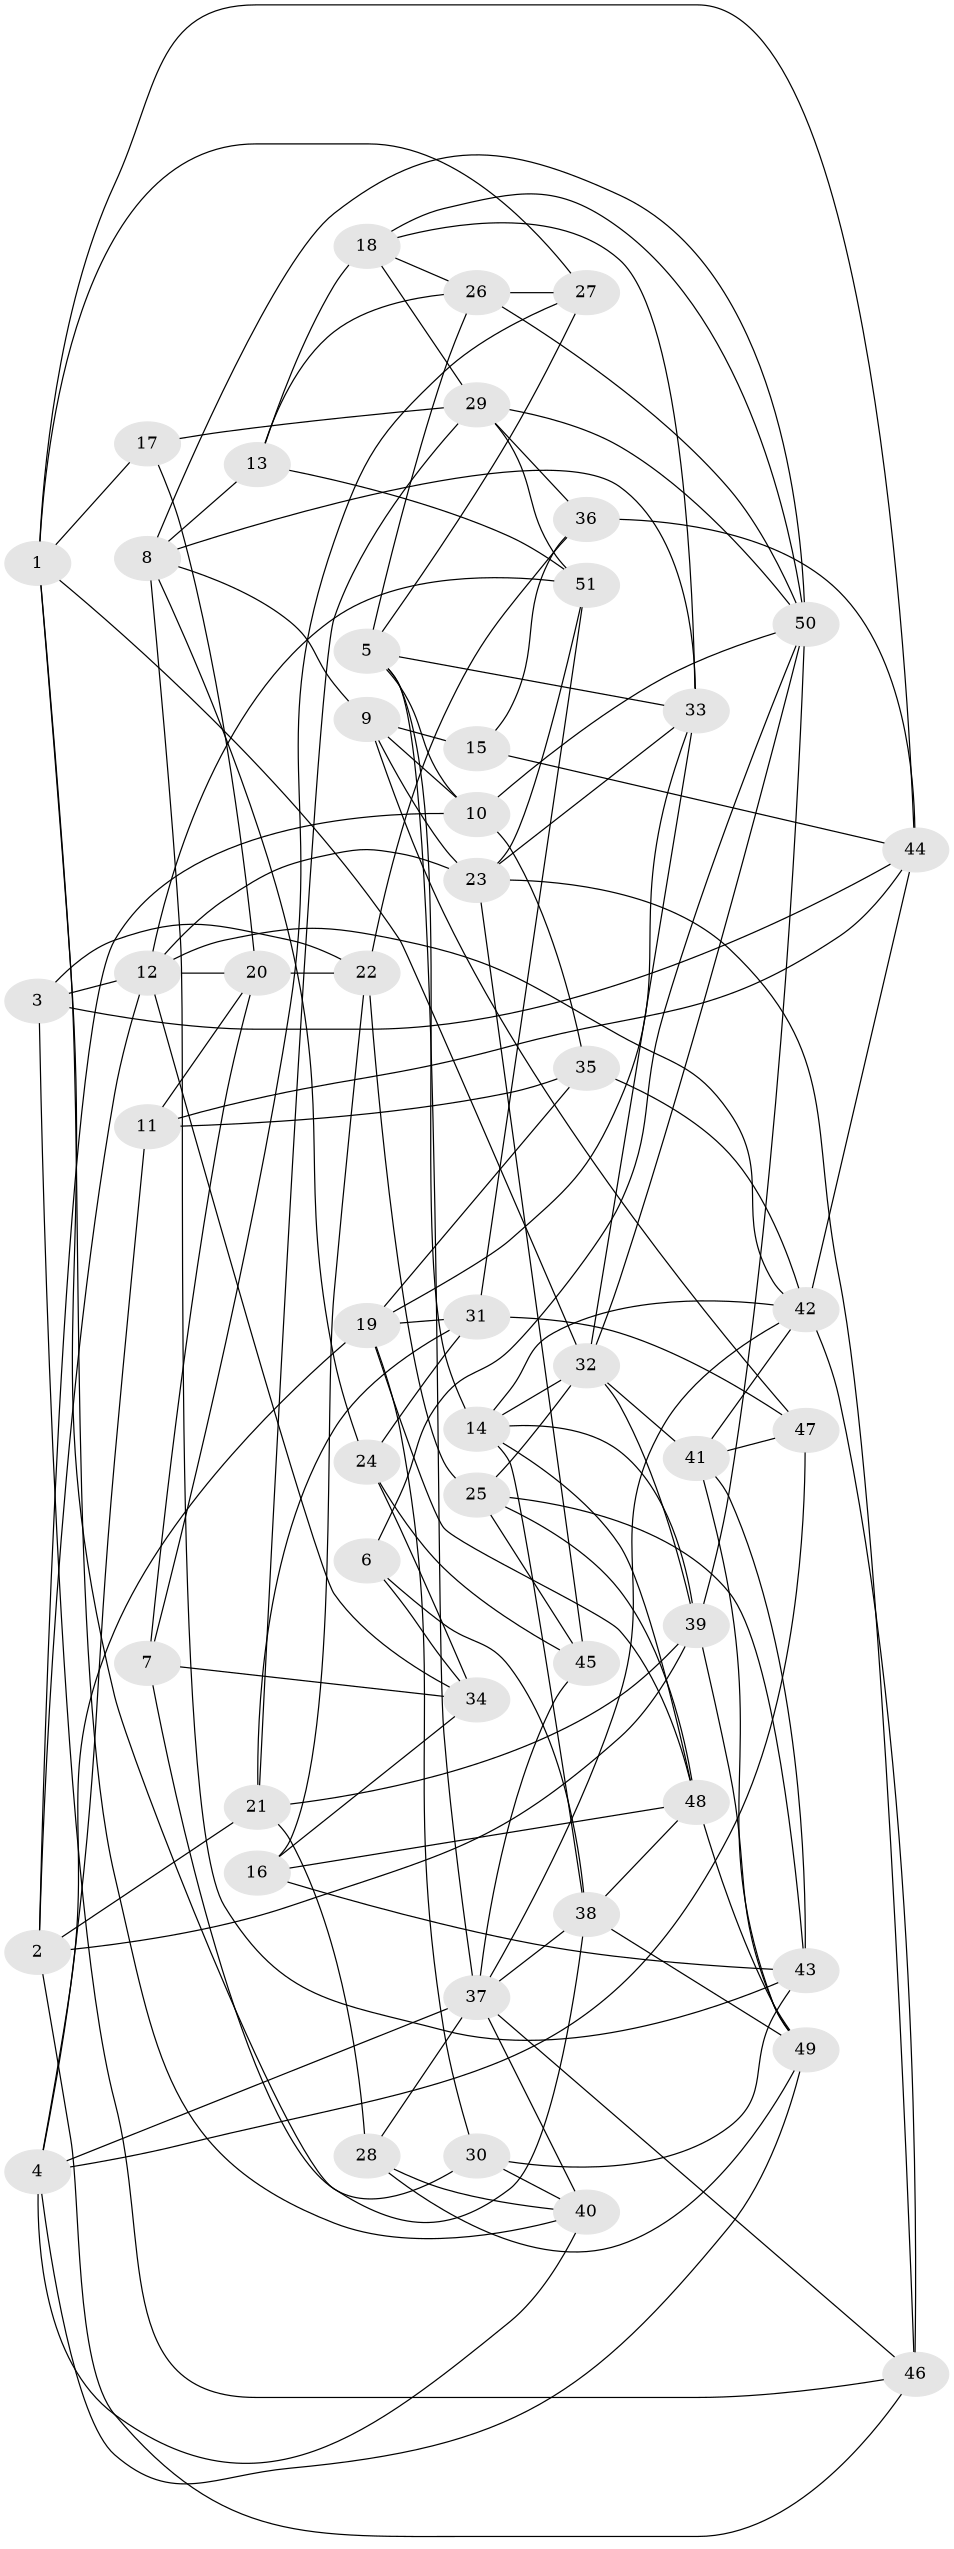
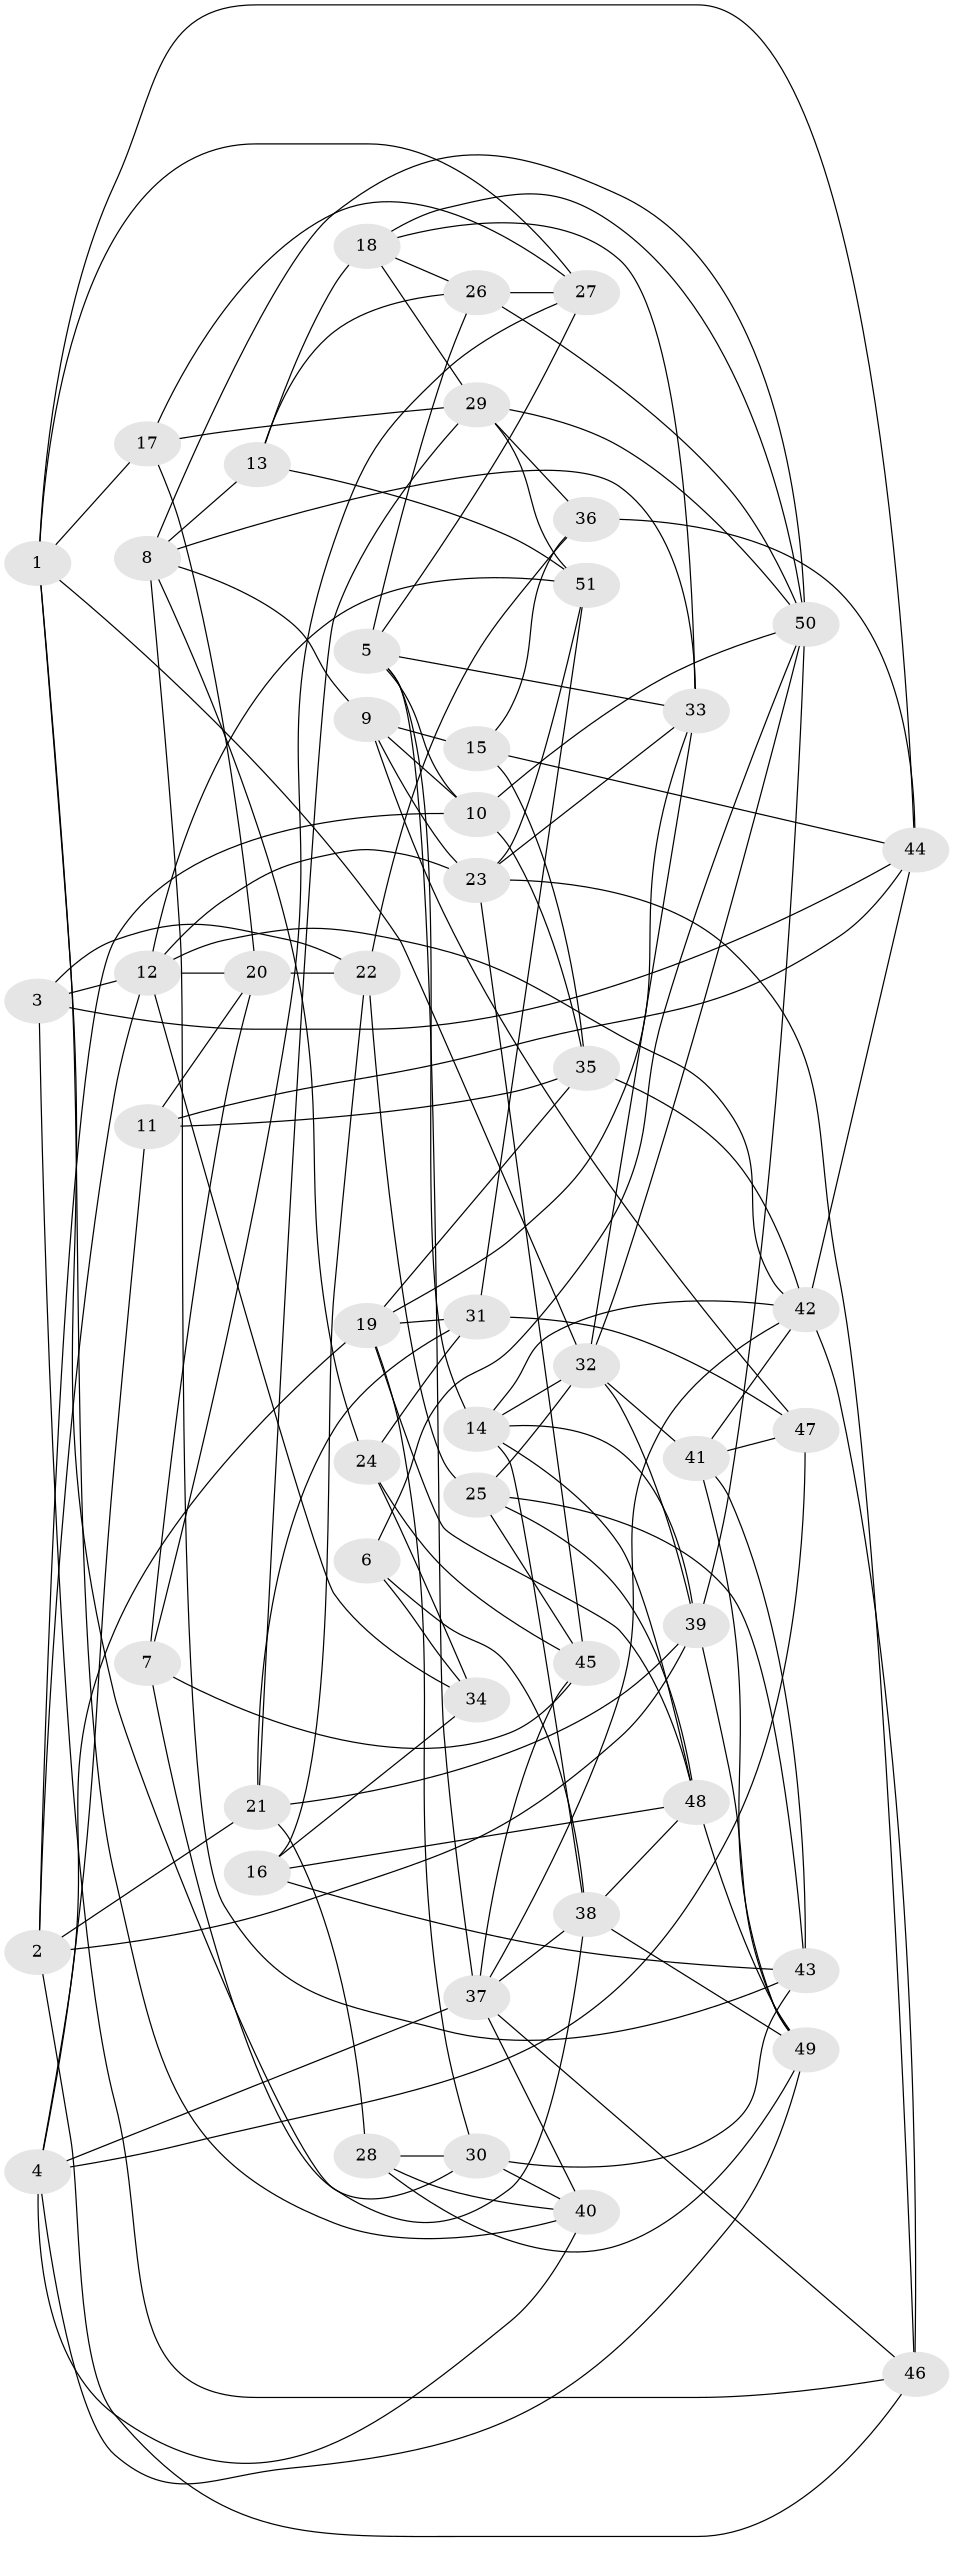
edge "27" -- "17": added
edge "15" -- "35": added
edge "7" -- "34": now "7" -- "45"
edge "37" -- "28": now "30" -- "28"
